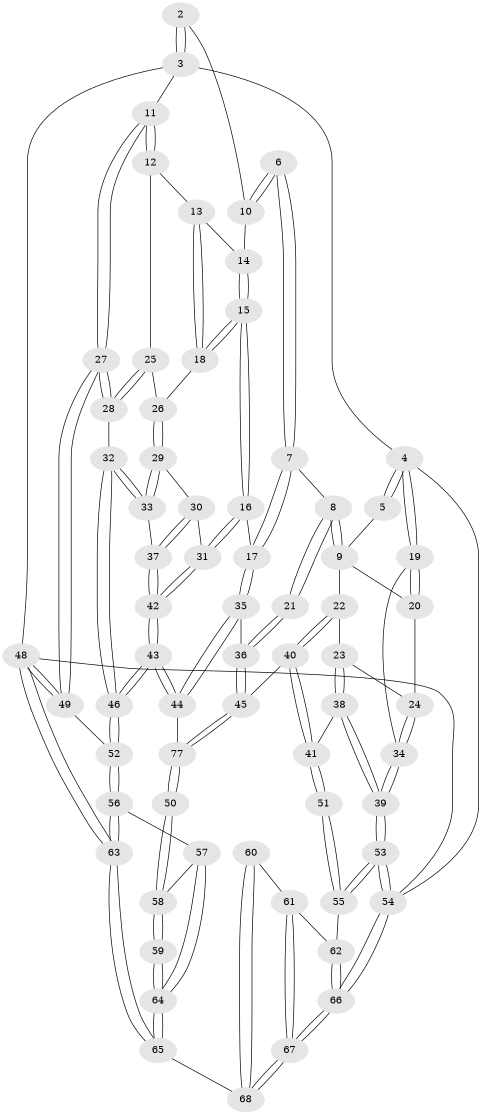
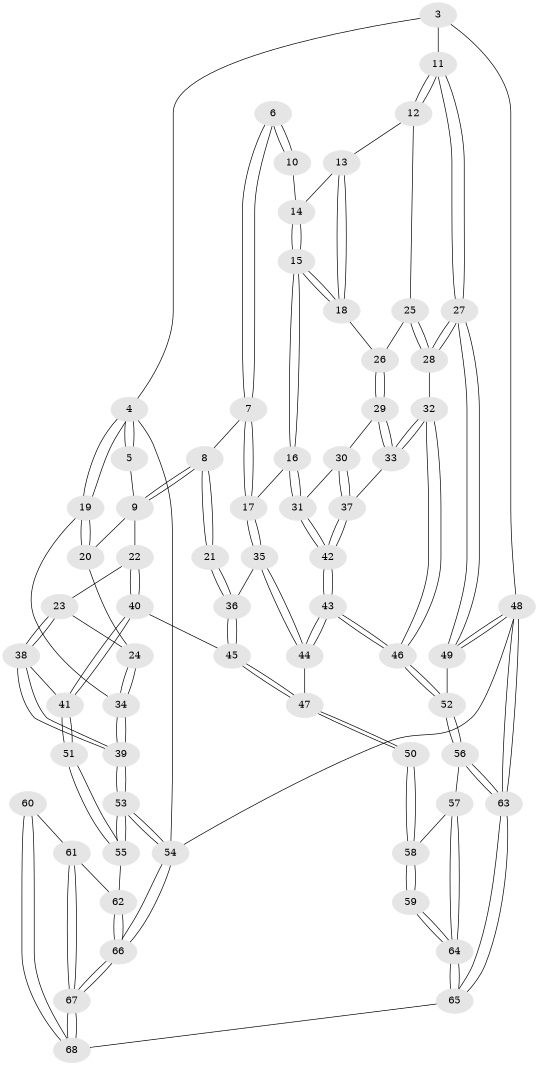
node "2": removed
node "77": label "77" -> "47"
